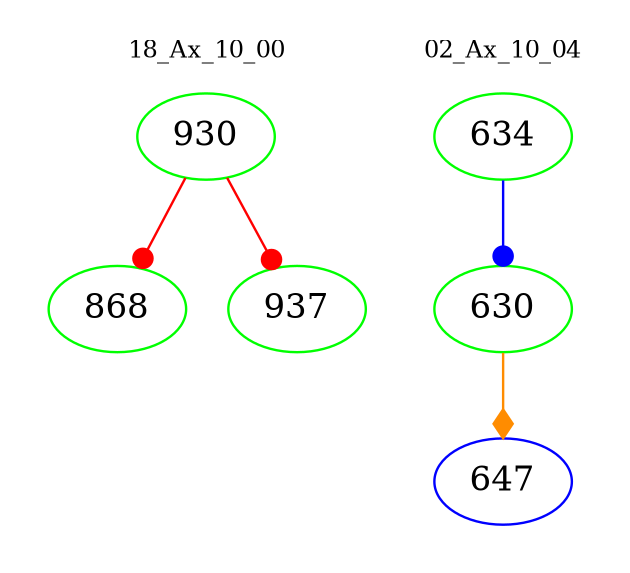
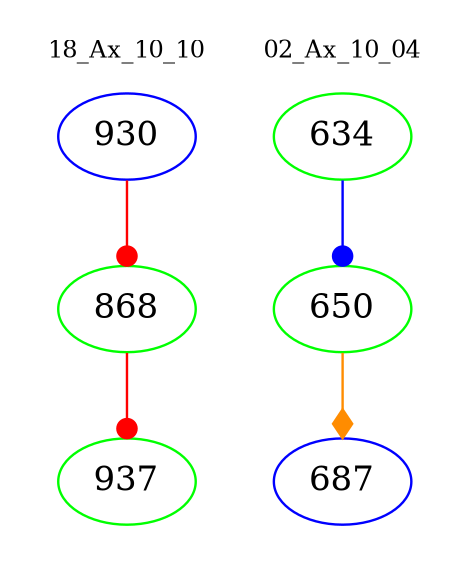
cluster "18_Ax_10_00": label "18_Ax_10_00" -> "18_Ax_10_10"
node "930": color green -> blue
edge "930" -> "937": now "868" -> "937"
node "630": label "630" -> "650"
node "647": label "647" -> "687"
